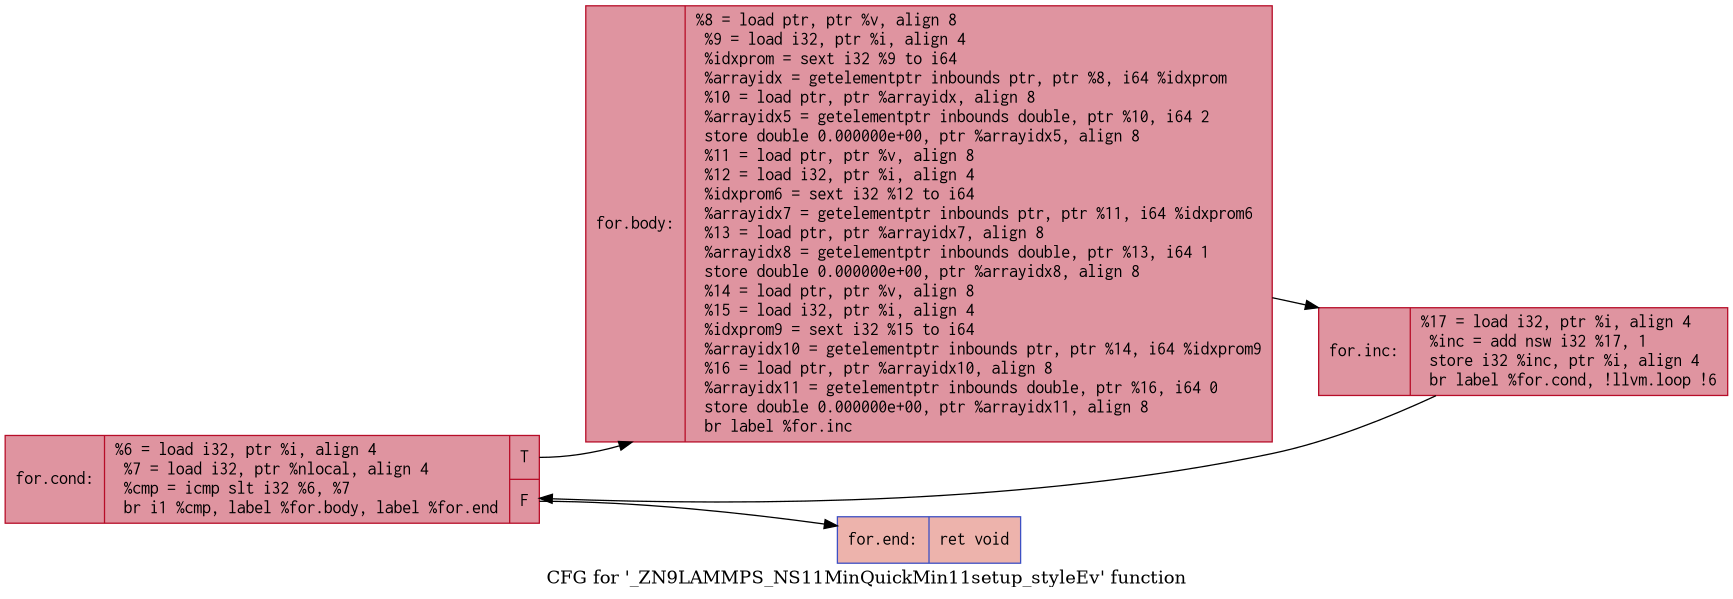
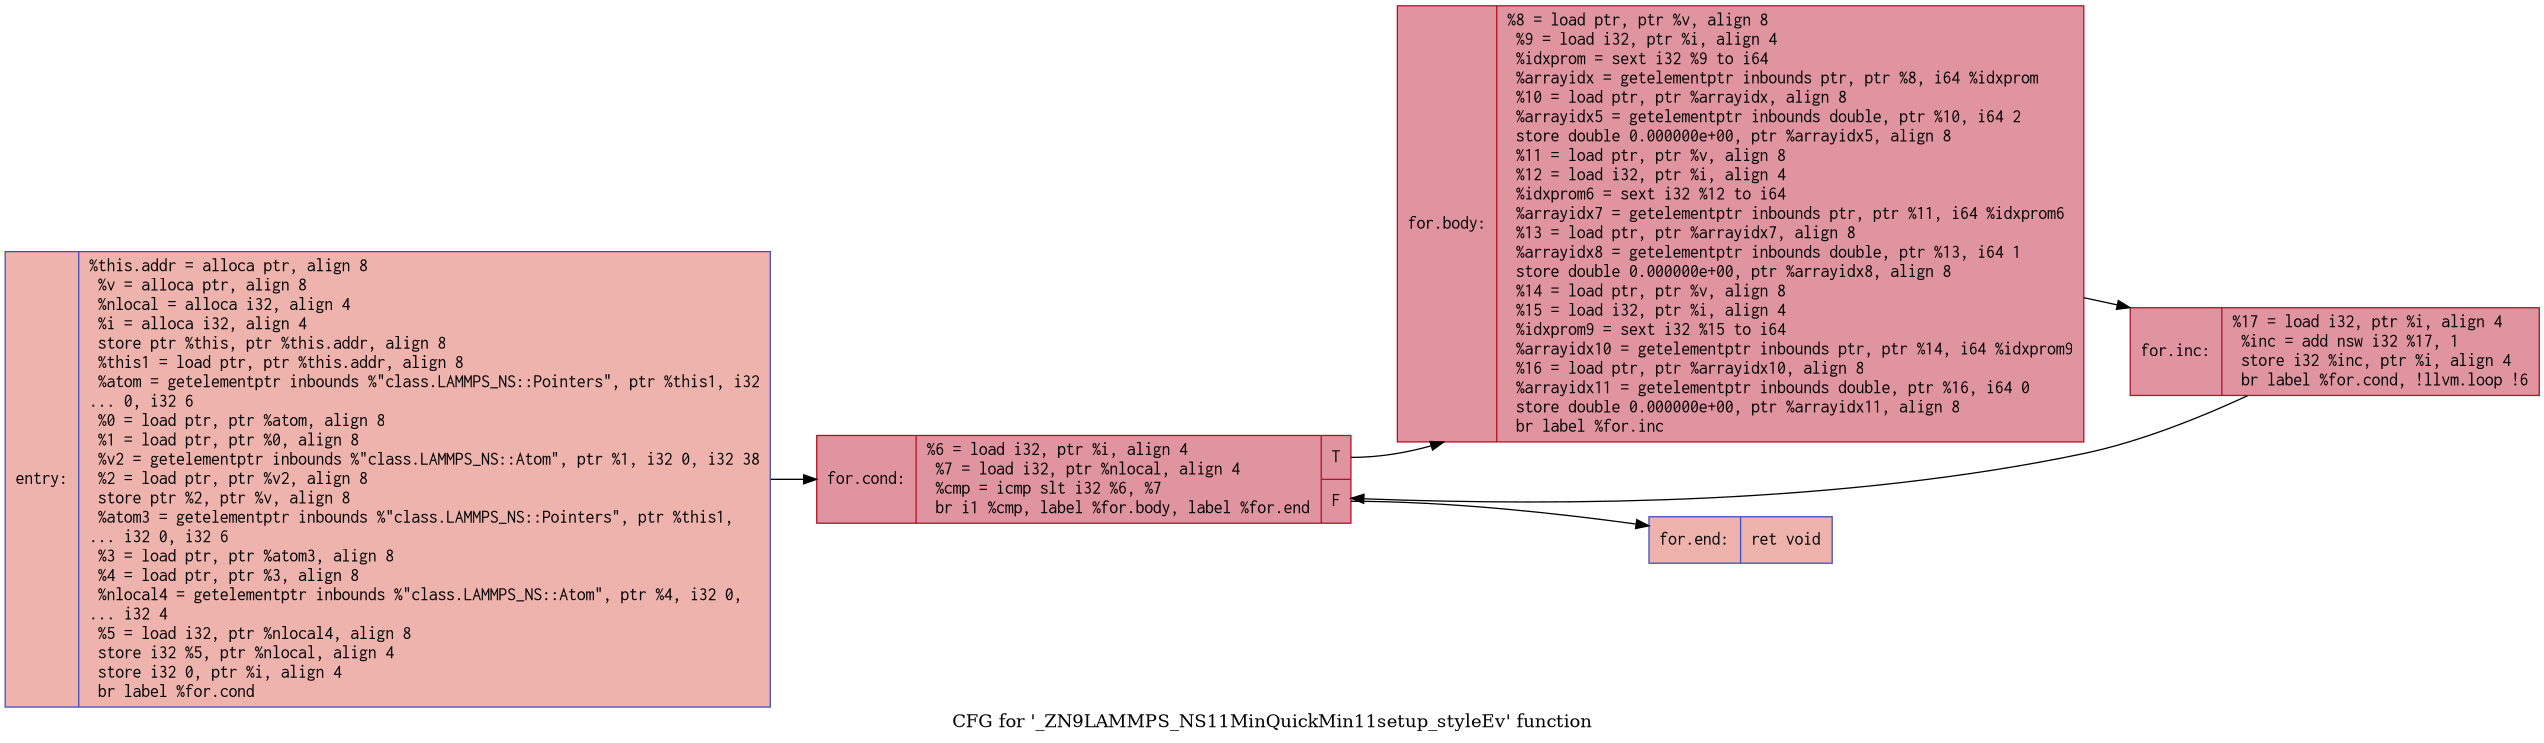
node "entry:": added
